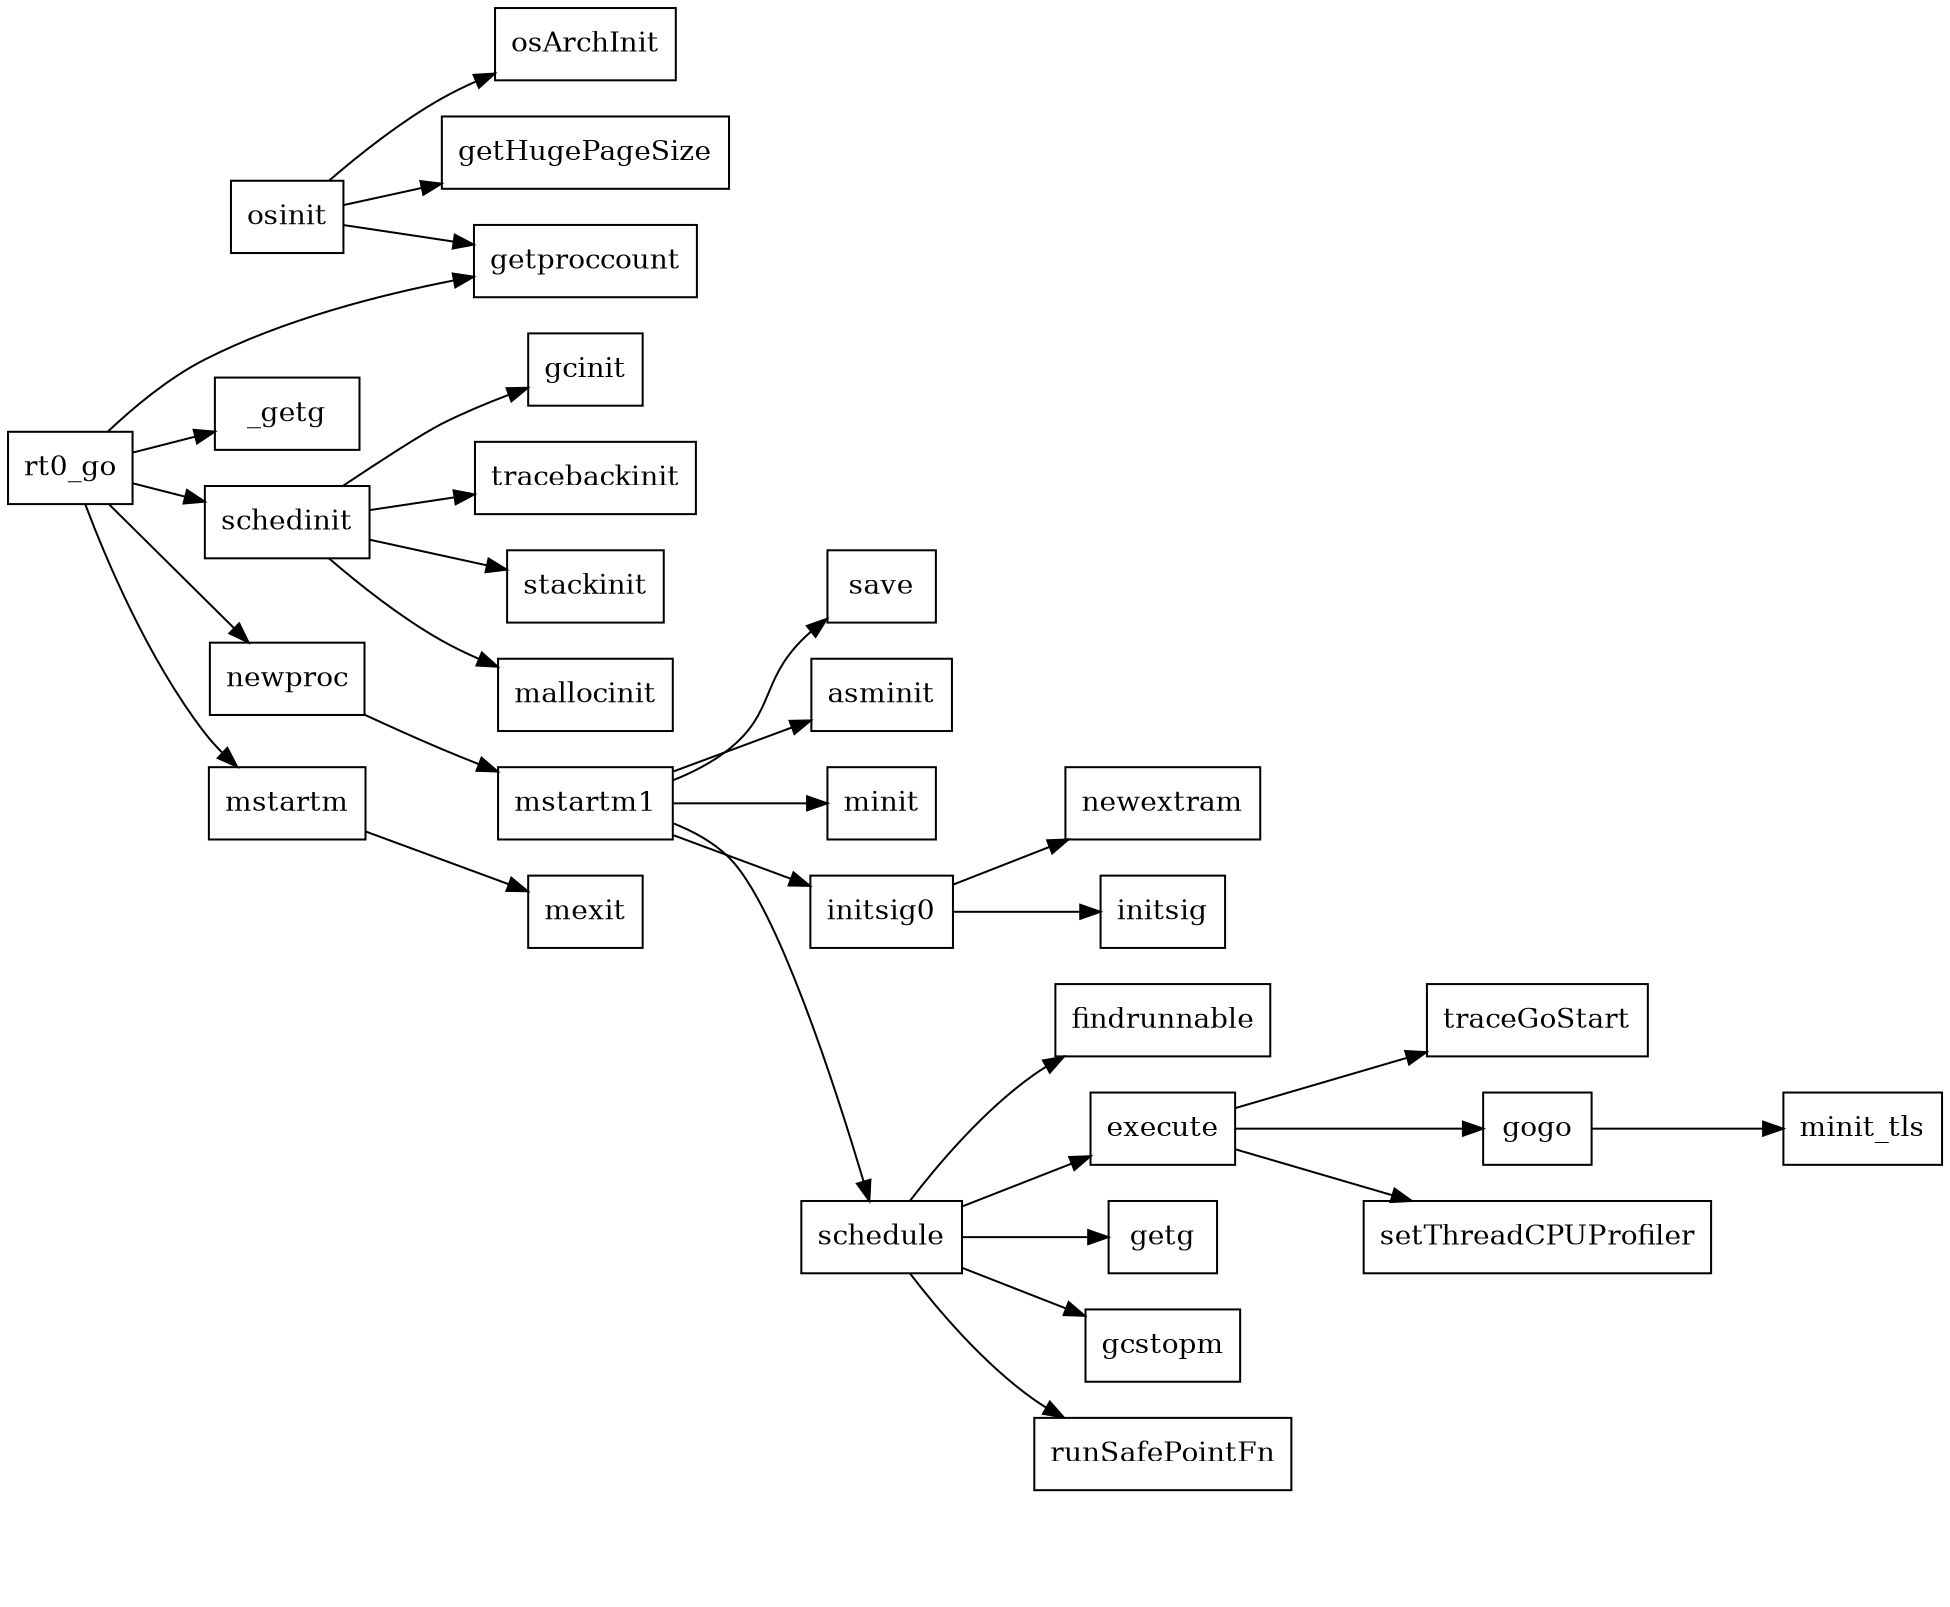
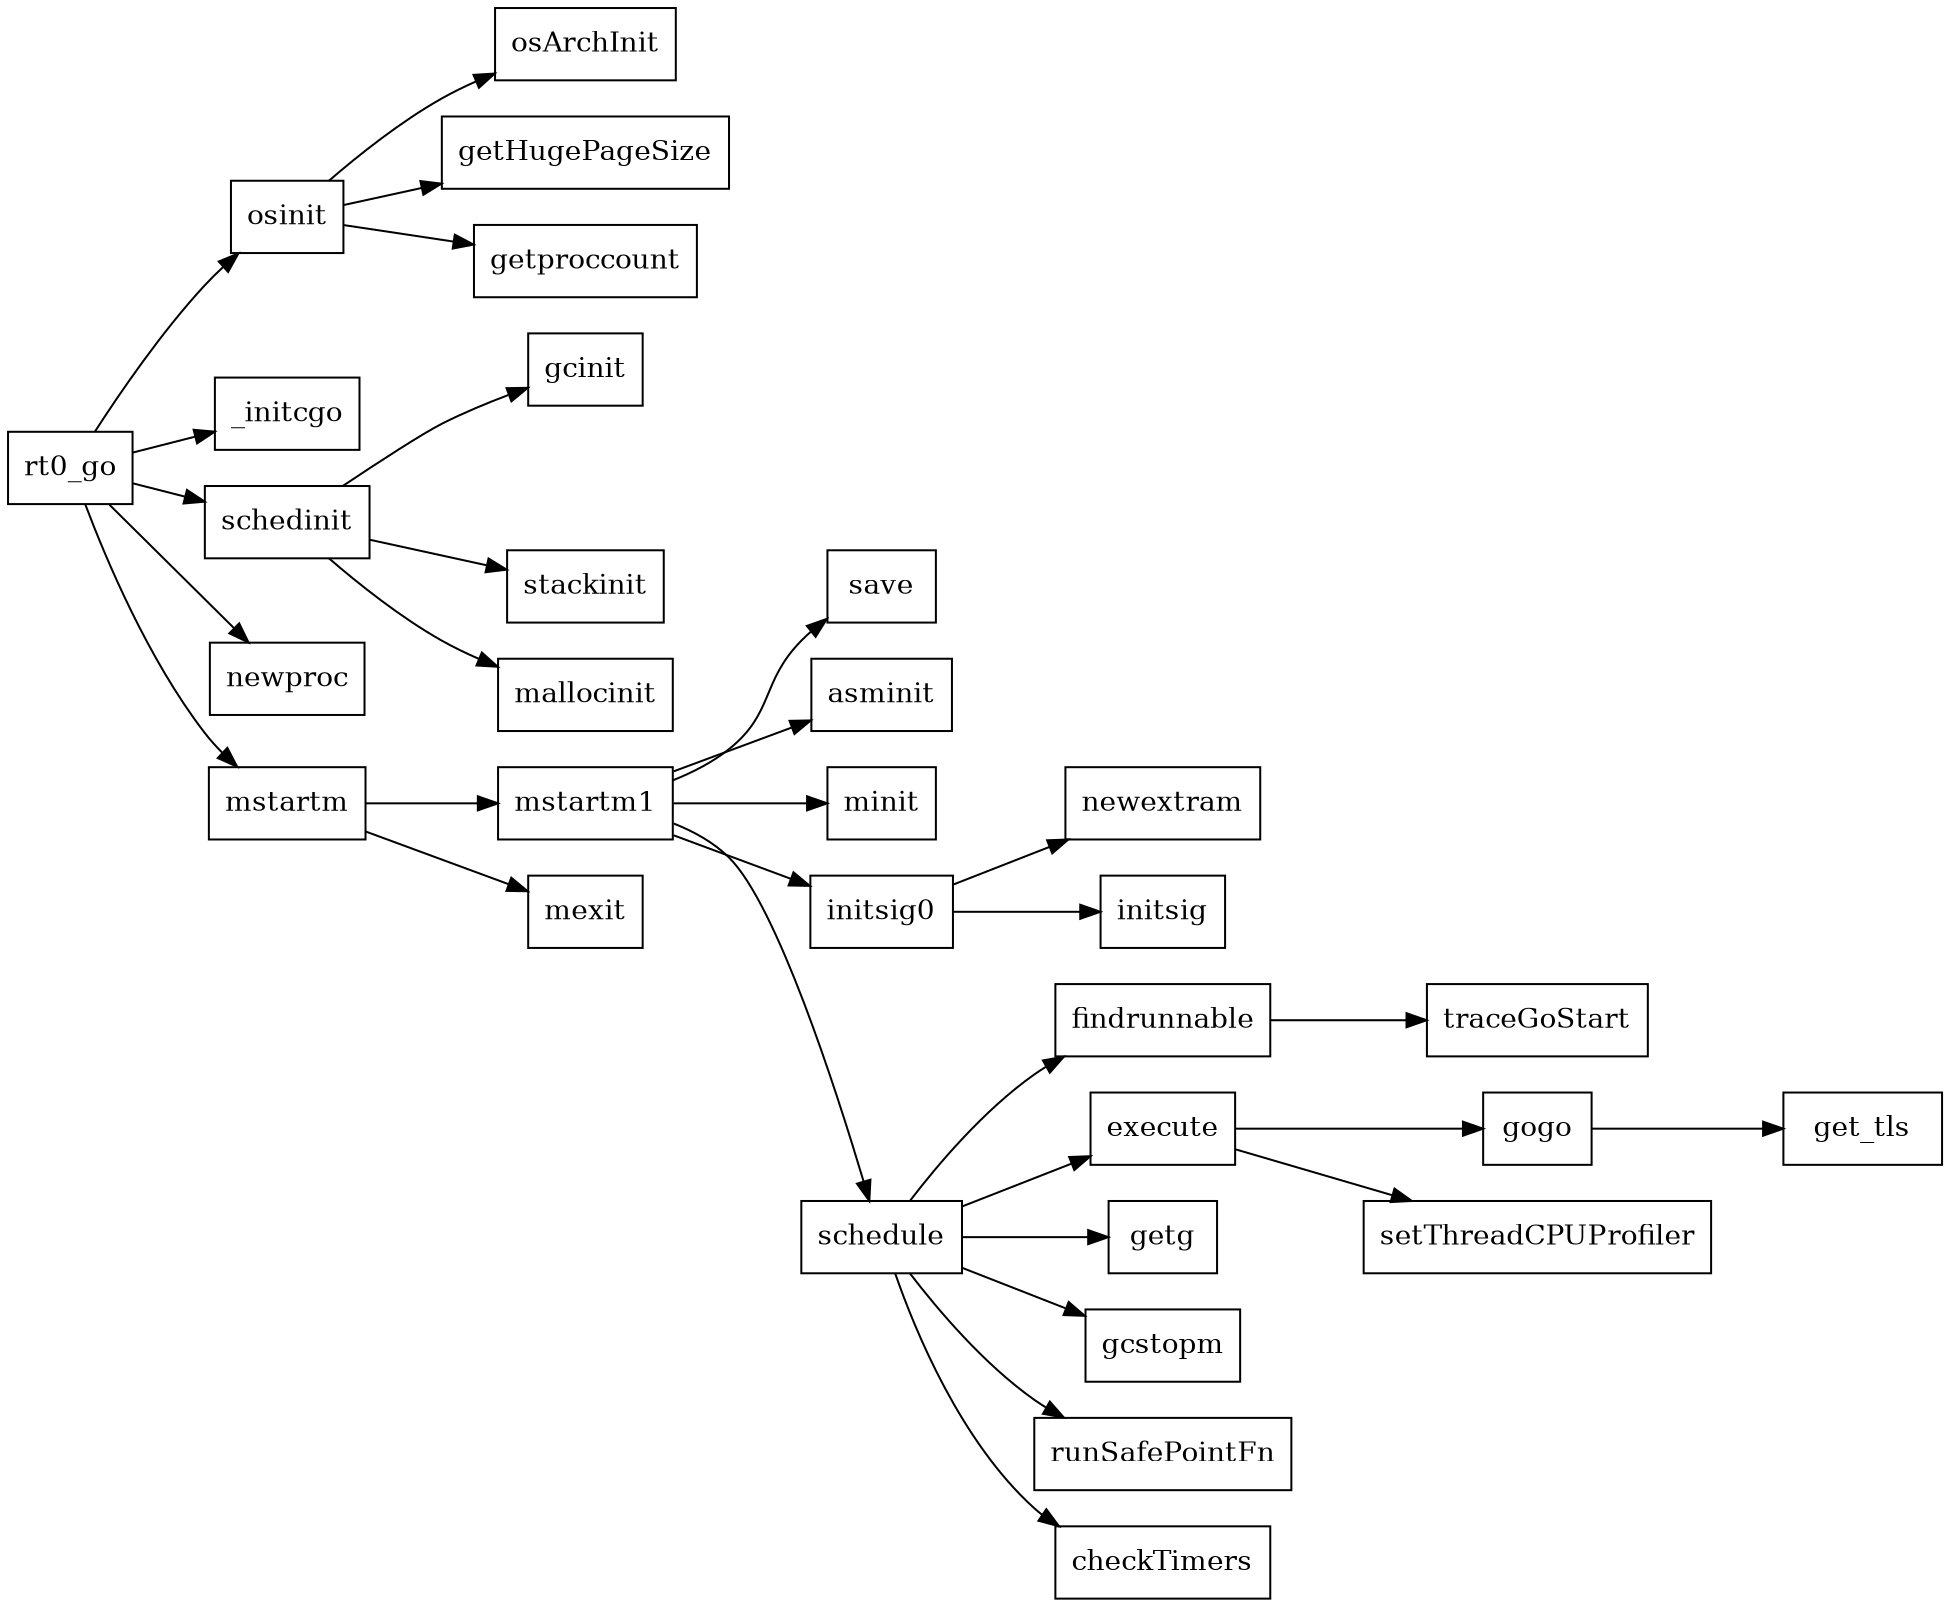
edge "rt0_go" -> "getproccount": now "rt0_go" -> "osinit"
node "_getg": label "_getg" -> "_initcgo"
node "tracebackinit": removed
edge "newproc" -> "mstartm1": now "mstartm" -> "mstartm1"
edge "execute" -> "traceGoStart": now "findrunnable" -> "traceGoStart"
node "minit_tls": label "minit_tls" -> "get_tls"
node "checkTimers": added
